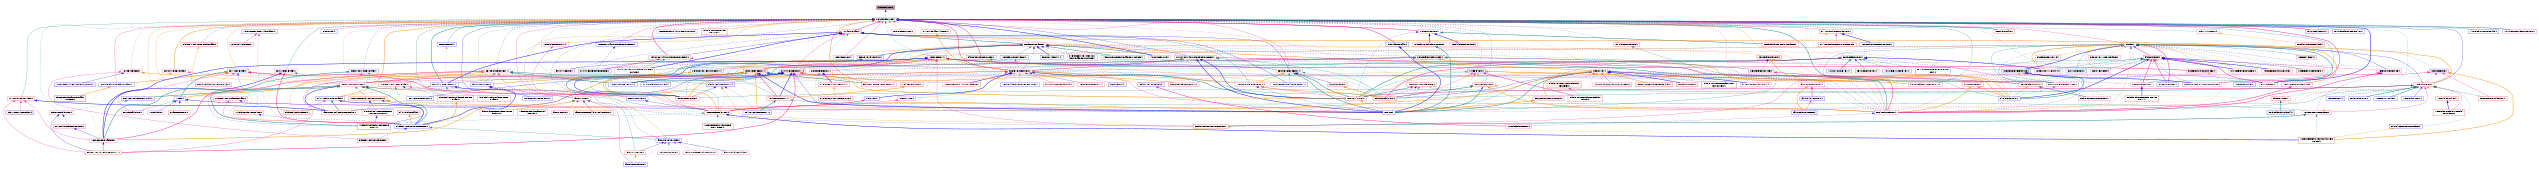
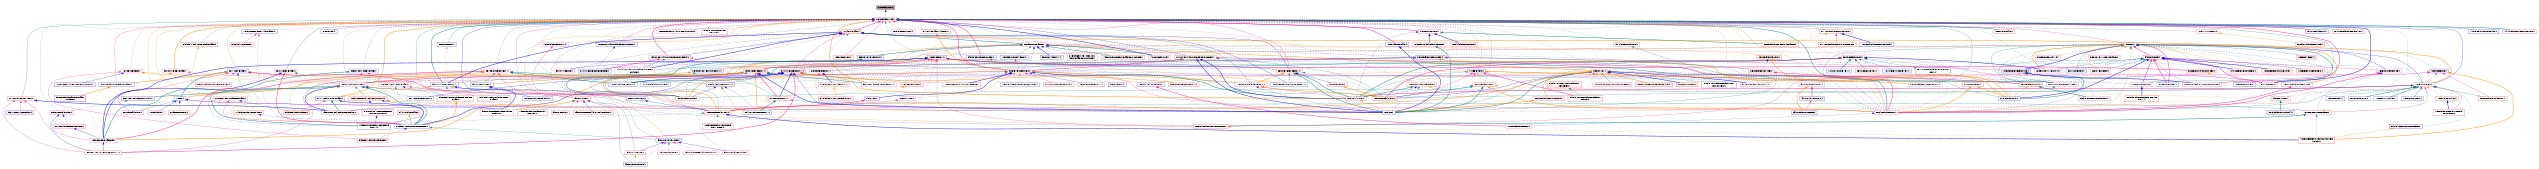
edge "GroomResources.h" -> "RenderResource.h": removed
node "TextureReferenceResolver.h": color blue -> red
edge "LandscapeRender.h" -> "RendererInterface.h": removed
edge "CanvasBatchedElementRender Item.h" -> "BatchedElements.h": reversed
edge "GroomBindingBuilder.h" -> "HairStrandsMeshProjection.h": added
edge "DisplayClusterLightCardEditor Helper.h" -> "DisplayClusterMeshProjection Renderer.h": color deeppink -> teal
edge "NaniteSceneProxy.h" -> "NaniteResources.h": style bold -> dashed
